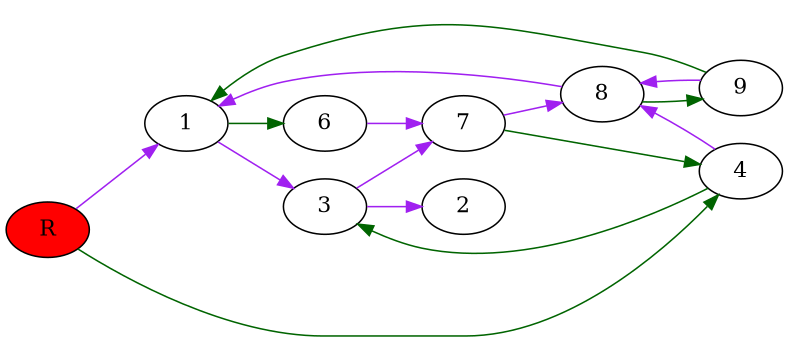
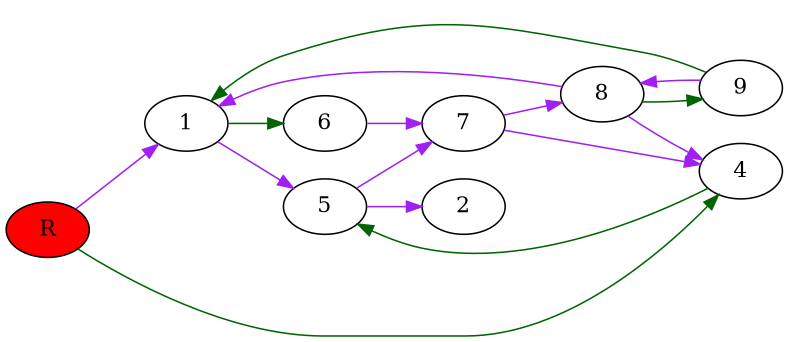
edge "4" -> "8": reversed
edge "7" -> "4": color darkgreen -> purple
node "3": label "3" -> "5"
